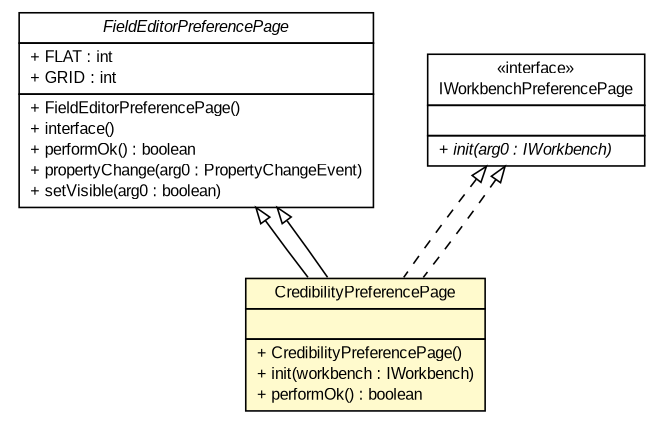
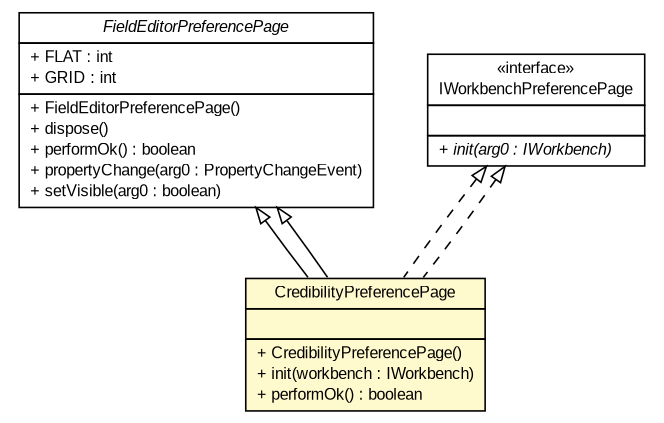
node "FieldEditorPreferencePage": text "+ interface()" -> "+ dispose()"
